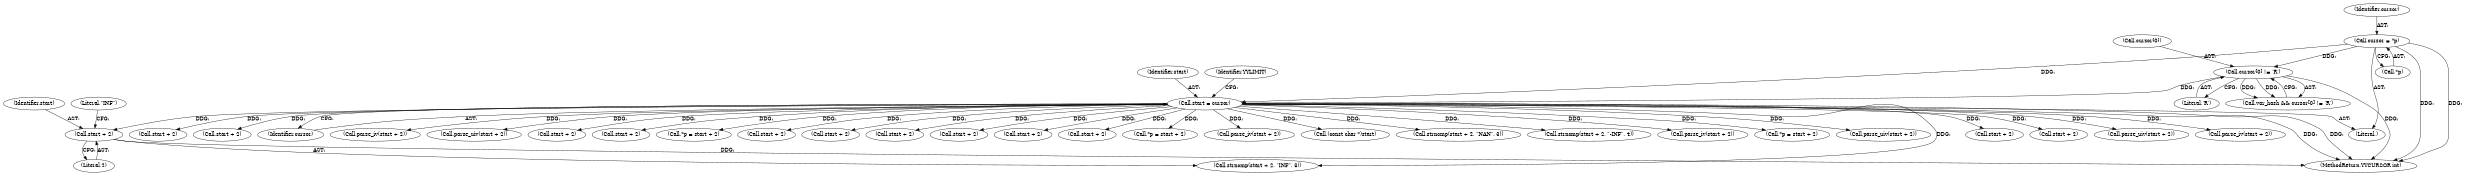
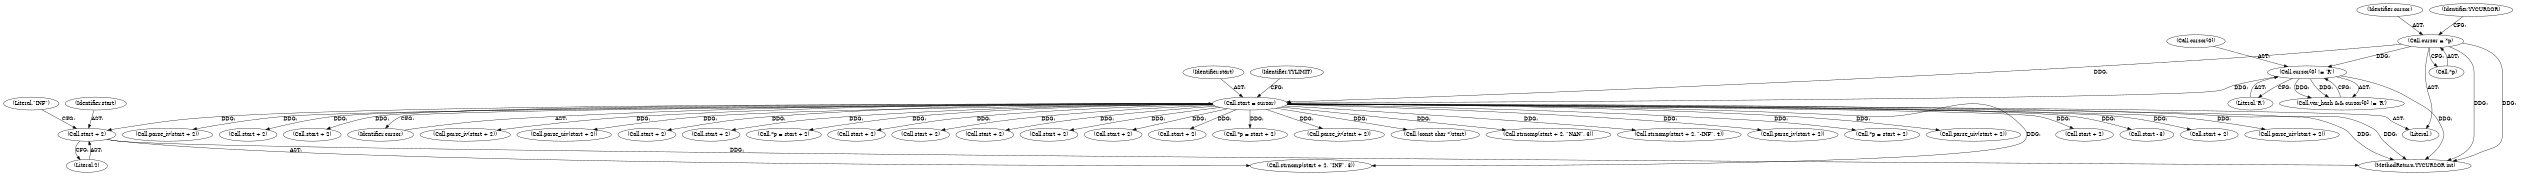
node "(Identifier,YYCURSOR)": added
node "(Call,start - 3)": added
